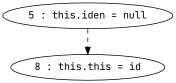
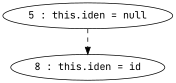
node "8 : this.this = id": label "8 : this.this = id" -> "8 : this.iden = id"
